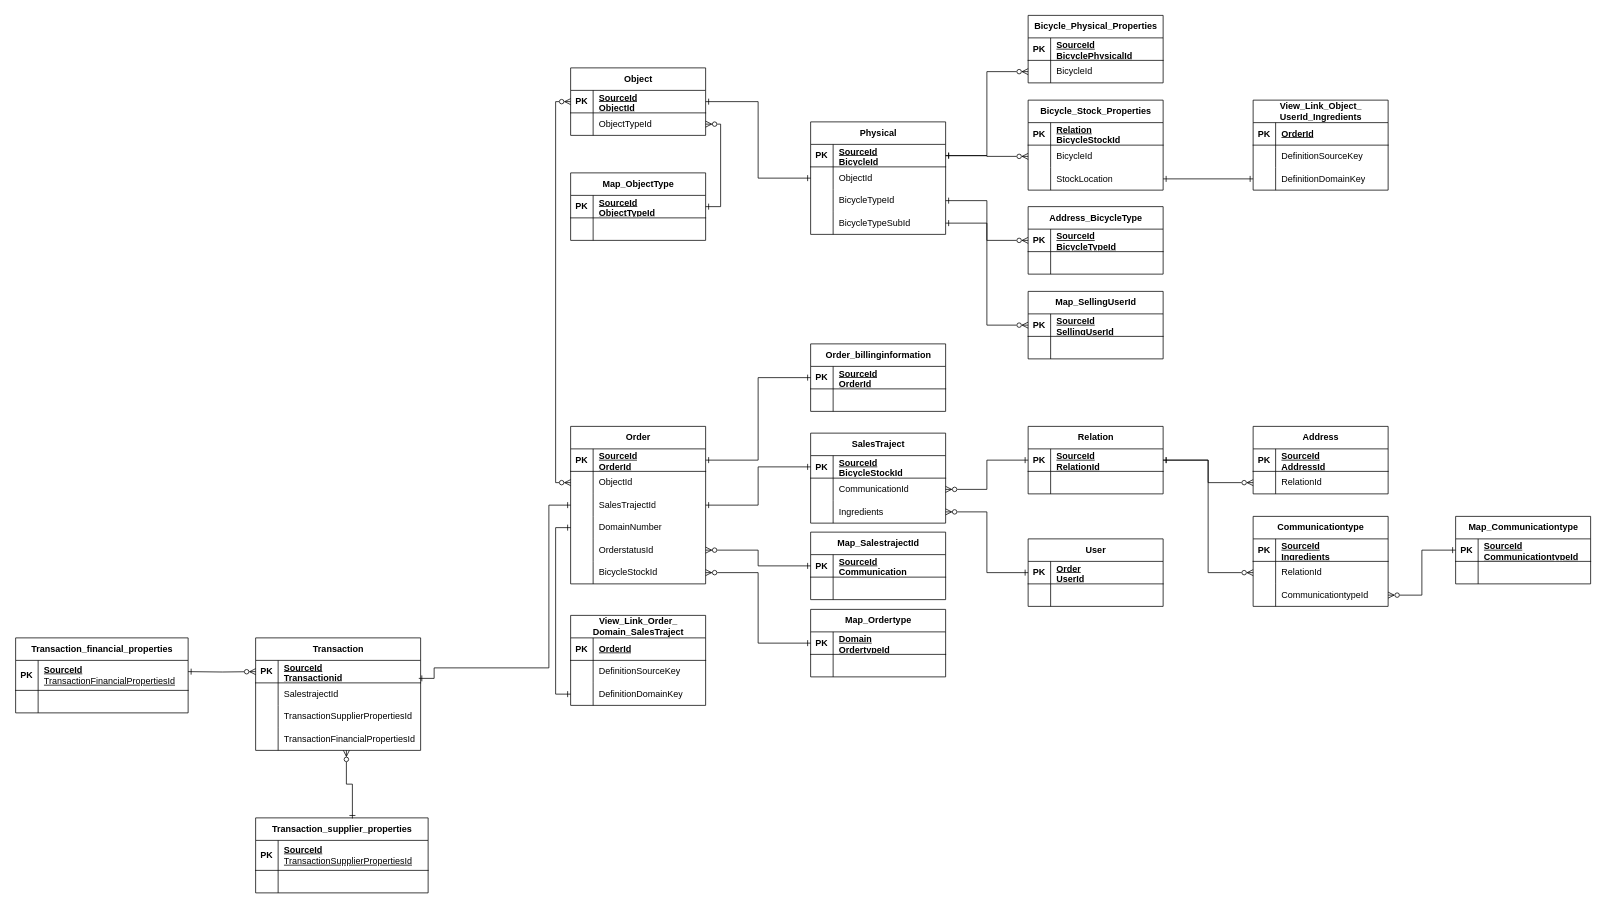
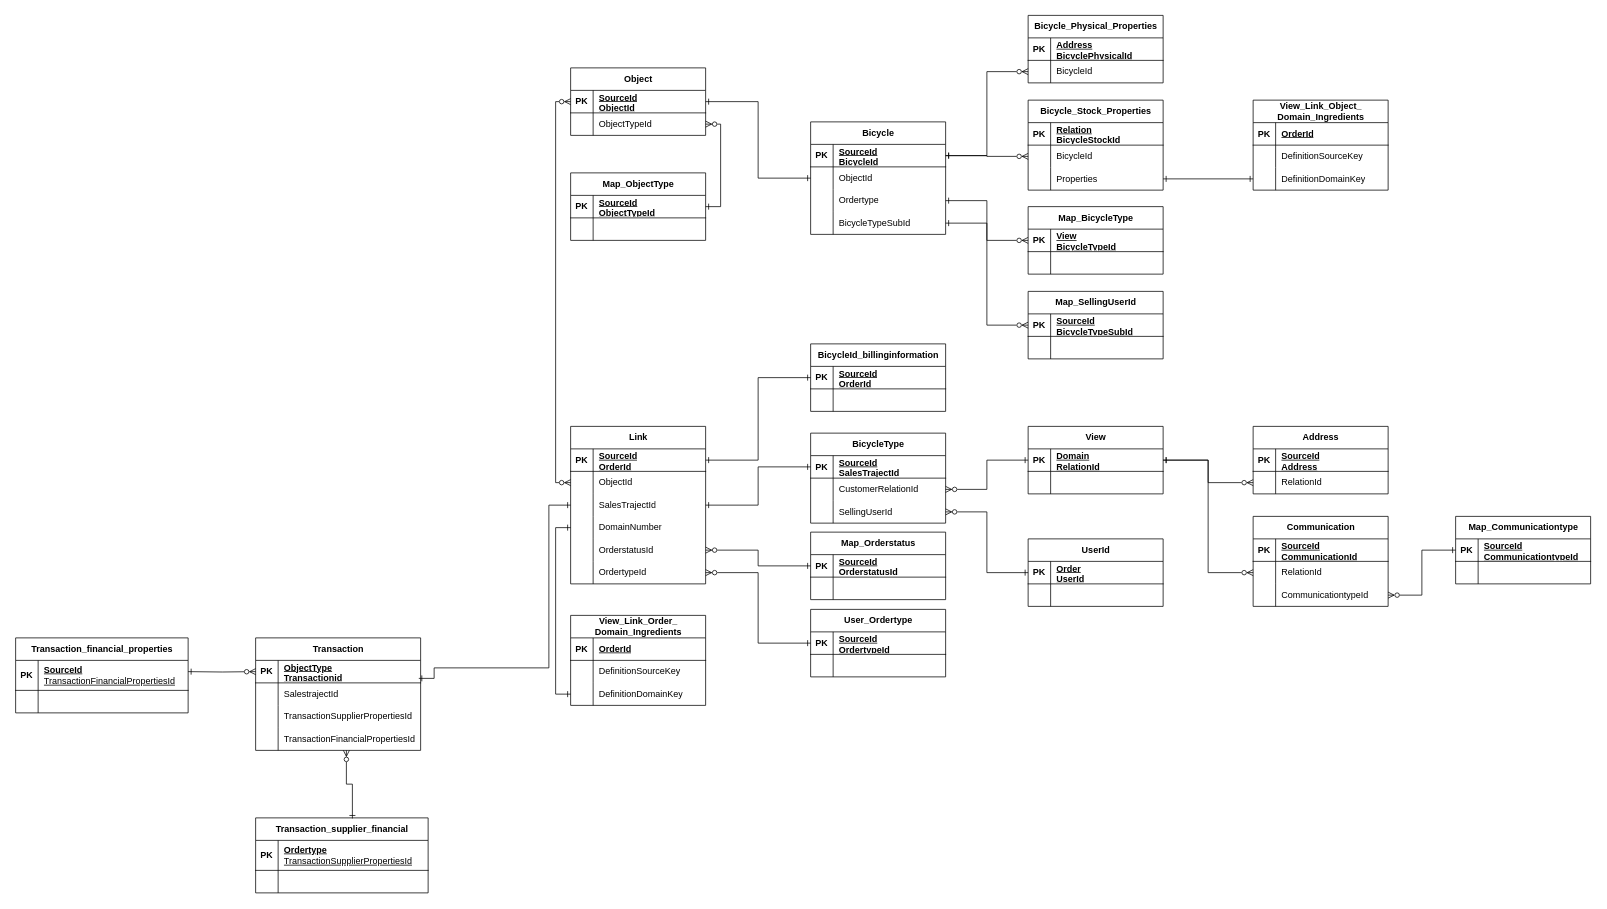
node "SourceId BicyclePhysicalId": label "SourceId BicyclePhysicalId" -> "Address BicyclePhysicalId"
node "View_Link_Object_ UserId_Ingredients": label "View_Link_Object_ UserId_Ingredients" -> "View_Link_Object_ Domain_Ingredients"
node "Physical": label "Physical" -> "Bicycle"
node "StockLocation": label "StockLocation" -> "Properties"
node "BicycleTypeId": label "BicycleTypeId" -> "Ordertype"
node "Address_BicycleType": label "Address_BicycleType" -> "Map_BicycleType"
node "SourceId BicycleTypeId": label "SourceId BicycleTypeId" -> "View BicycleTypeId"
node "SourceId SellingUserId": label "SourceId SellingUserId" -> "SourceId BicycleTypeSubId"
node "Order_billinginformation": label "Order_billinginformation" -> "BicycleId_billinginformation"
node "Order": label "Order" -> "Link"
node "Relation": label "Relation" -> "View"
node "SalesTraject": label "SalesTraject" -> "BicycleType"
node "SourceId RelationId": label "SourceId RelationId" -> "Domain RelationId"
node "SourceId AddressId": label "SourceId AddressId" -> "SourceId Address"
node "SourceId BicycleStockId": label "SourceId BicycleStockId" -> "SourceId SalesTrajectId"
node "CommunicationId": label "CommunicationId" -> "CustomerRelationId"
node "Ingredients": label "Ingredients" -> "SellingUserId"
node "Communicationtype": label "Communicationtype" -> "Communication"
node "Map_SalestrajectId": label "Map_SalestrajectId" -> "Map_Orderstatus"
node "User": label "User" -> "UserId"
node "SourceId Ingredients": label "SourceId Ingredients" -> "SourceId CommunicationId"
node "SourceId Communication": label "SourceId Communication" -> "SourceId OrderstatusId"
node "BicycleStockId": label "BicycleStockId" -> "OrdertypeId"
node "Map_Ordertype": label "Map_Ordertype" -> "User_Ordertype"
node "View_Link_Order_ Domain_SalesTraject": label "View_Link_Order_ Domain_SalesTraject" -> "View_Link_Order_ Domain_Ingredients"
node "Domain OrdertypeId": label "Domain OrdertypeId" -> "SourceId OrdertypeId"
node "SourceId Transactionid": label "SourceId Transactionid" -> "ObjectType Transactionid"
node "Transaction_supplier_properties": label "Transaction_supplier_properties" -> "Transaction_supplier_financial"
node "SourceId TransactionSupplierPropertiesId": label "SourceId TransactionSupplierPropertiesId" -> "Ordertype TransactionSupplierPropertiesId"
